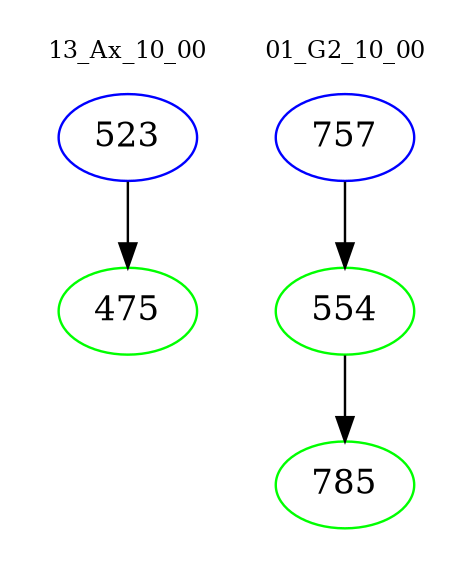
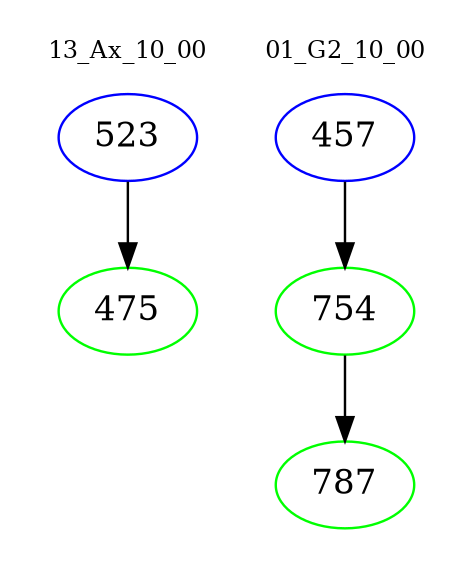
node "757": label "757" -> "457"
node "554": label "554" -> "754"
node "785": label "785" -> "787"
